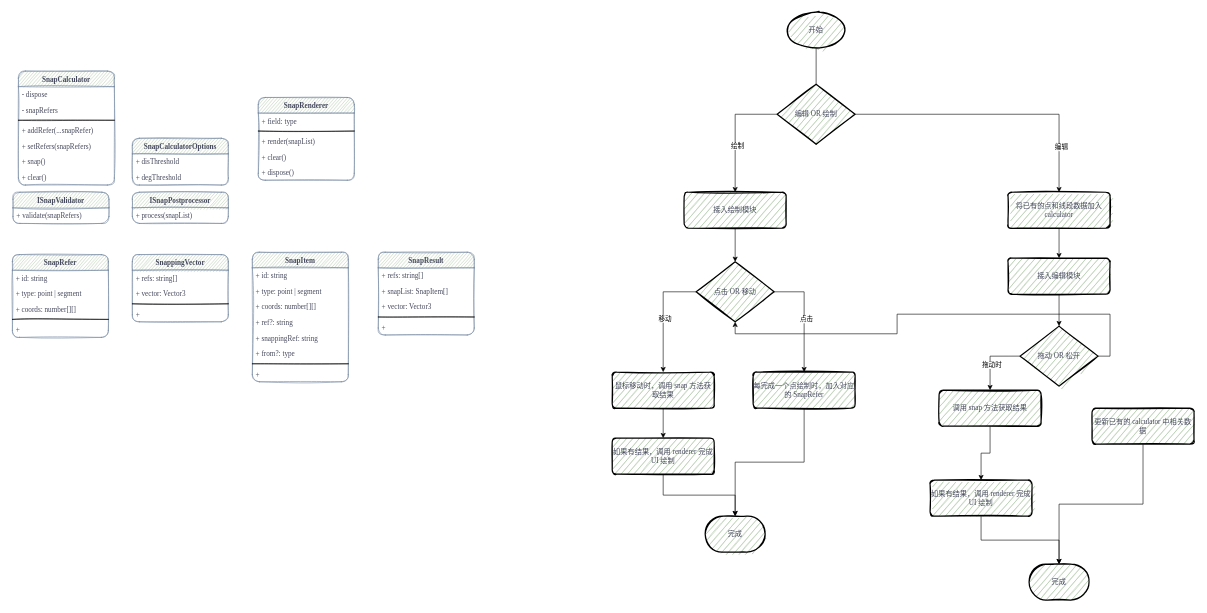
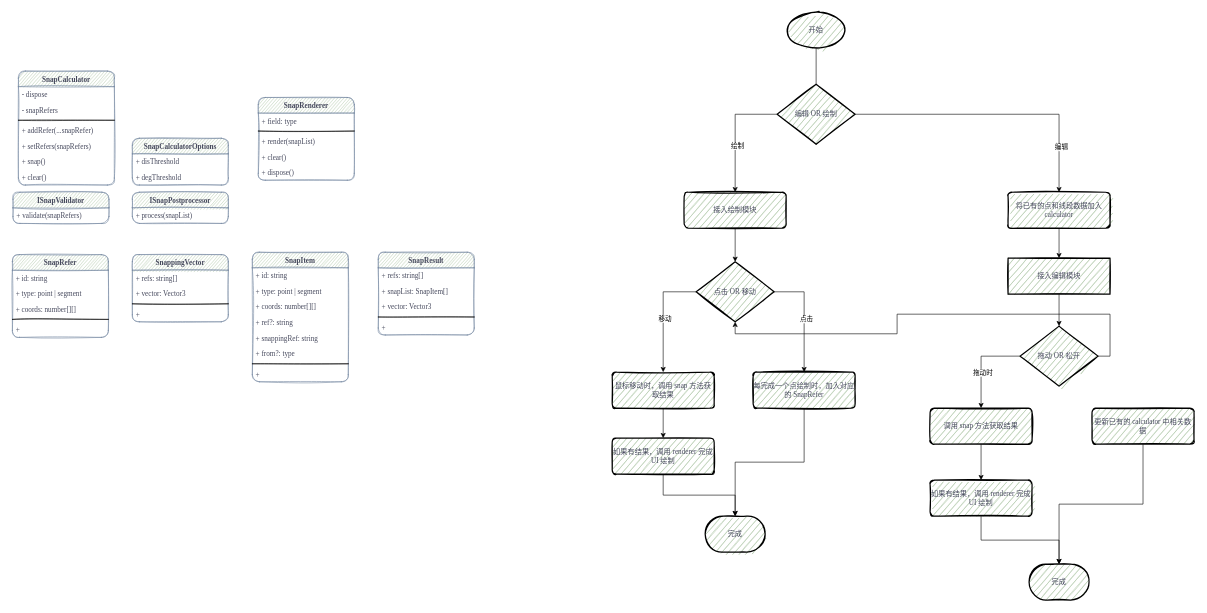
node "接入编辑模块": shape rounded rectangle -> rectangle
node "调用 snap 方法获取结果": moved (990, 408) -> (981, 426)
